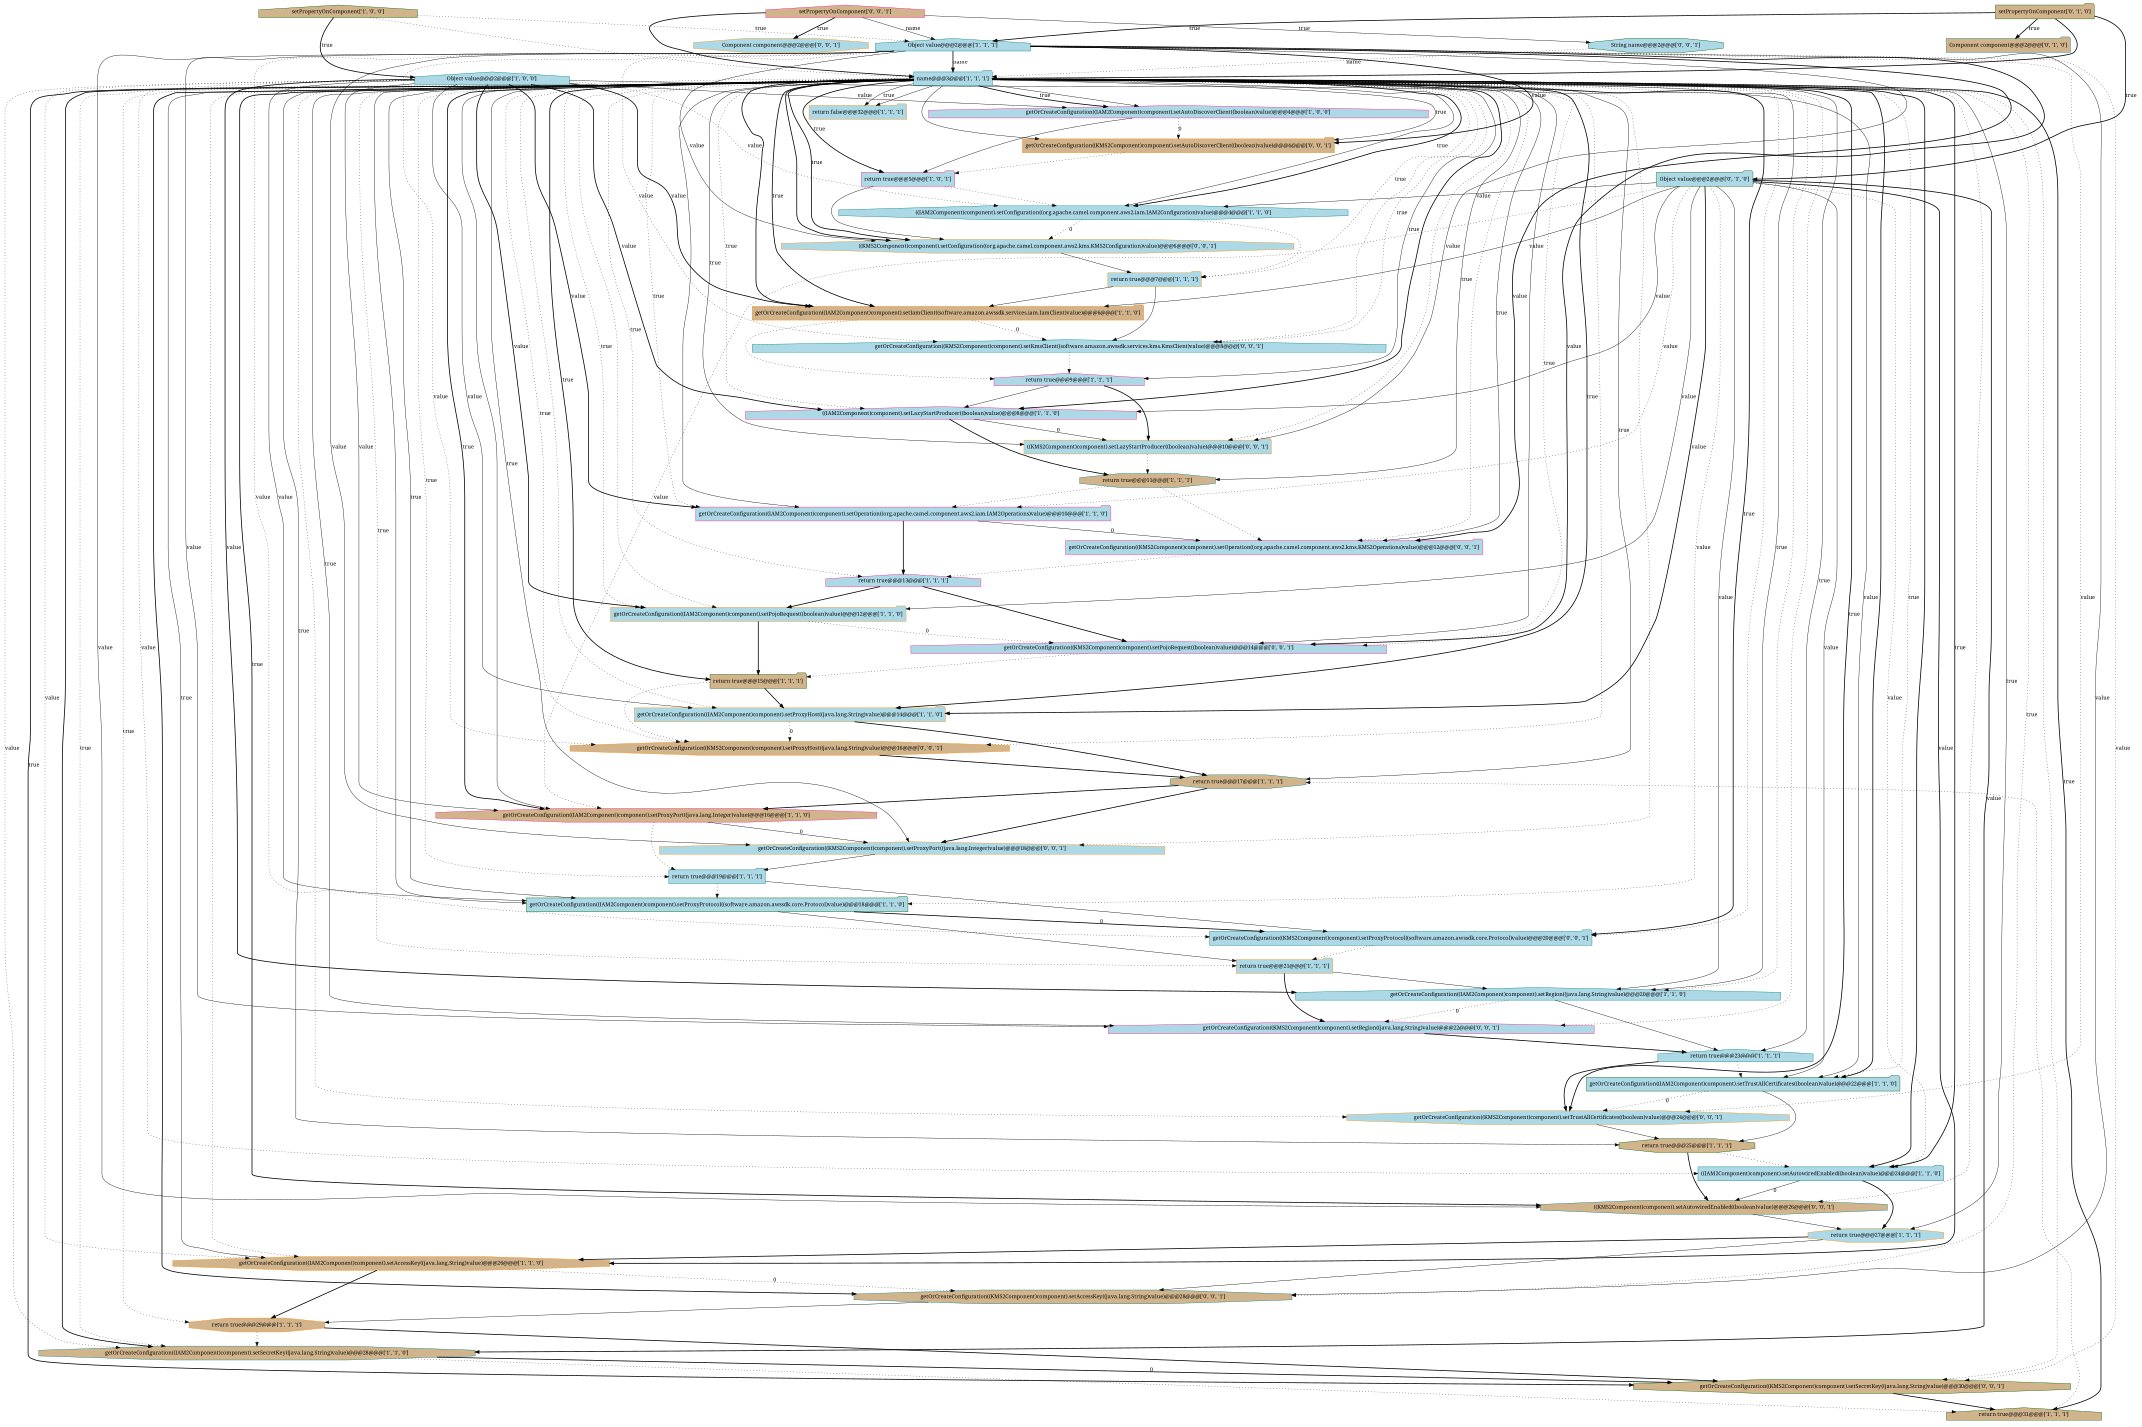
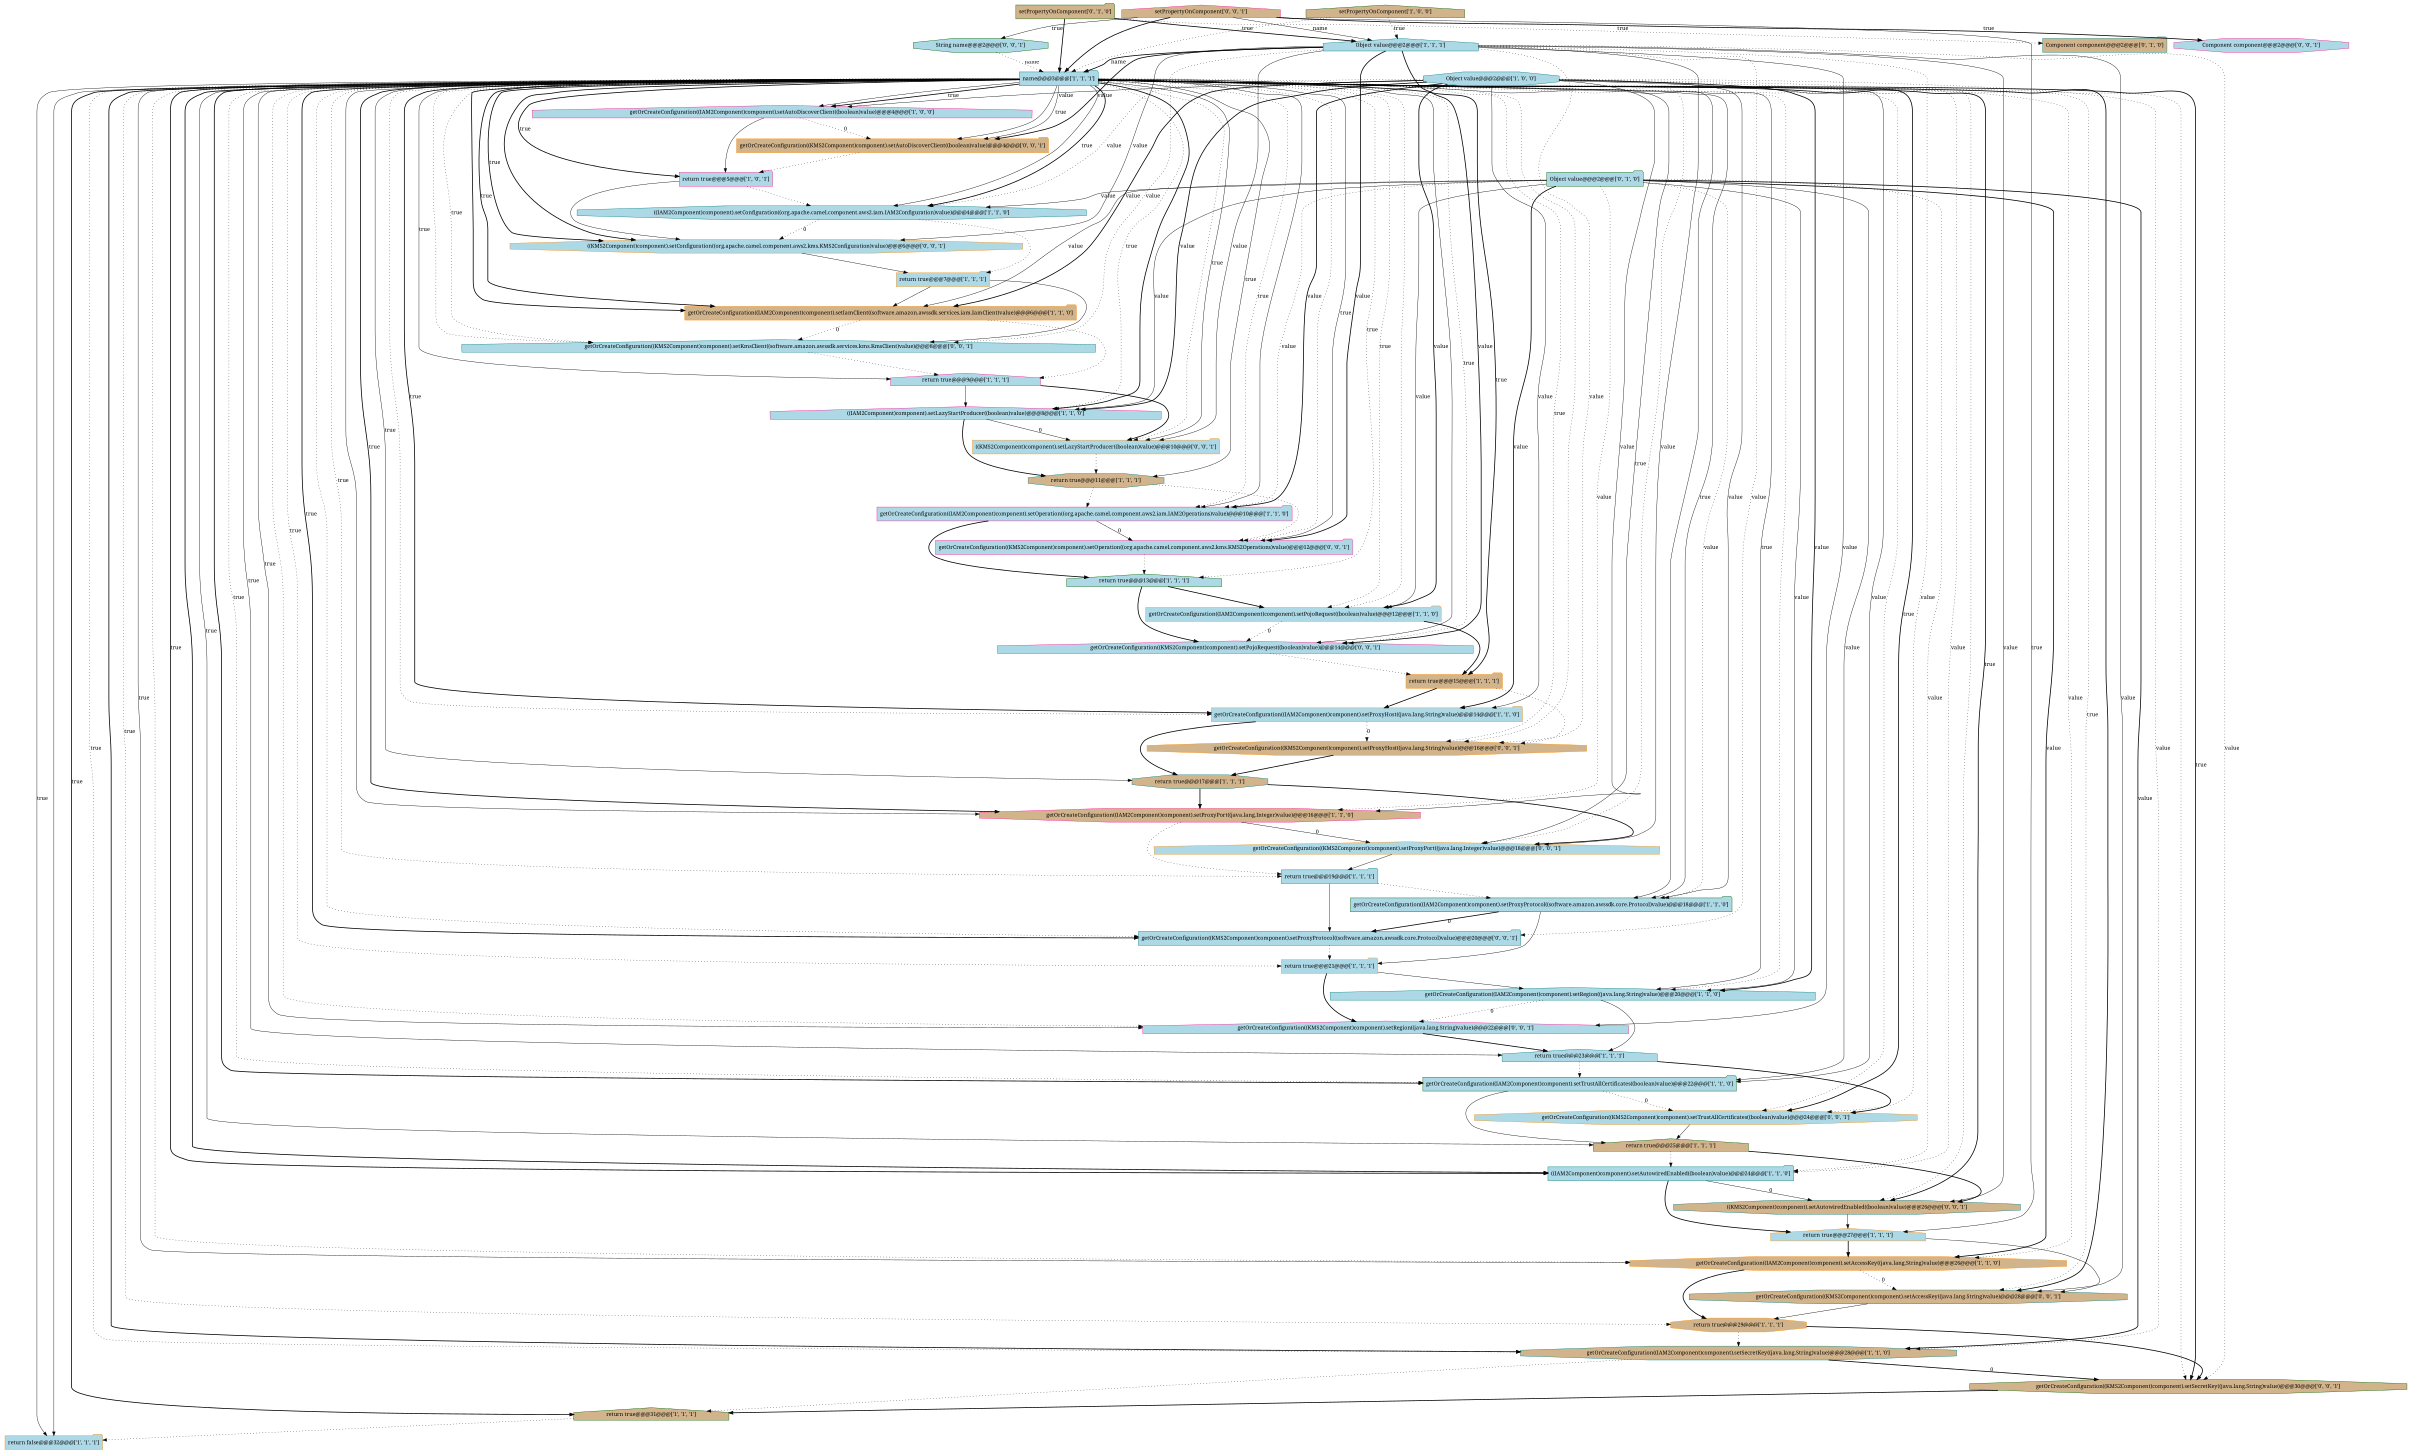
edge "setPropertyOnComponent['0', '1', '0']" -> "Component component@@@2@@@['0', '1', '0']": style bold -> dotted
node "Component component@@@2@@@['0', '0', '1']": color darkorange -> deeppink
edge "setPropertyOnComponent['1', '0', '0']" -> "Object value@@@2@@@['1', '0', '0']": removed, label "true"
node "Object value@@@2@@@['1', '0', '0']": shape house -> octagon
edge "name@@@3@@@['1', '1', '1']" -> "return true@@@7@@@['1', '1', '1']": removed, label "true"
edge "setPropertyOnComponent['0', '1', '0']" -> "Object value@@@2@@@['0', '1', '0']": removed, label "true"
edge "name@@@3@@@['1', '1', '1']" -> "return true@@@27@@@['1', '1', '1']": now "setPropertyOnComponent['0', '0', '1']" -> "return true@@@27@@@['1', '1', '1']"
node "return true@@@13@@@['1', '1', '1']": color deeppink -> darkgreen
node "return true@@@15@@@['1', '1', '1']": color darkgreen -> darkorange
edge "return true@@@31@@@['1', '1', '1']" -> "return true@@@17@@@['1', '1', '1']": now "return true@@@31@@@['1', '1', '1']" -> "return false@@@32@@@['1', '1', '1']"
node "return true@@@25@@@['1', '1', '1']": shape octagon -> house
node "return true@@@27@@@['1', '1', '1']": shape octagon -> house
